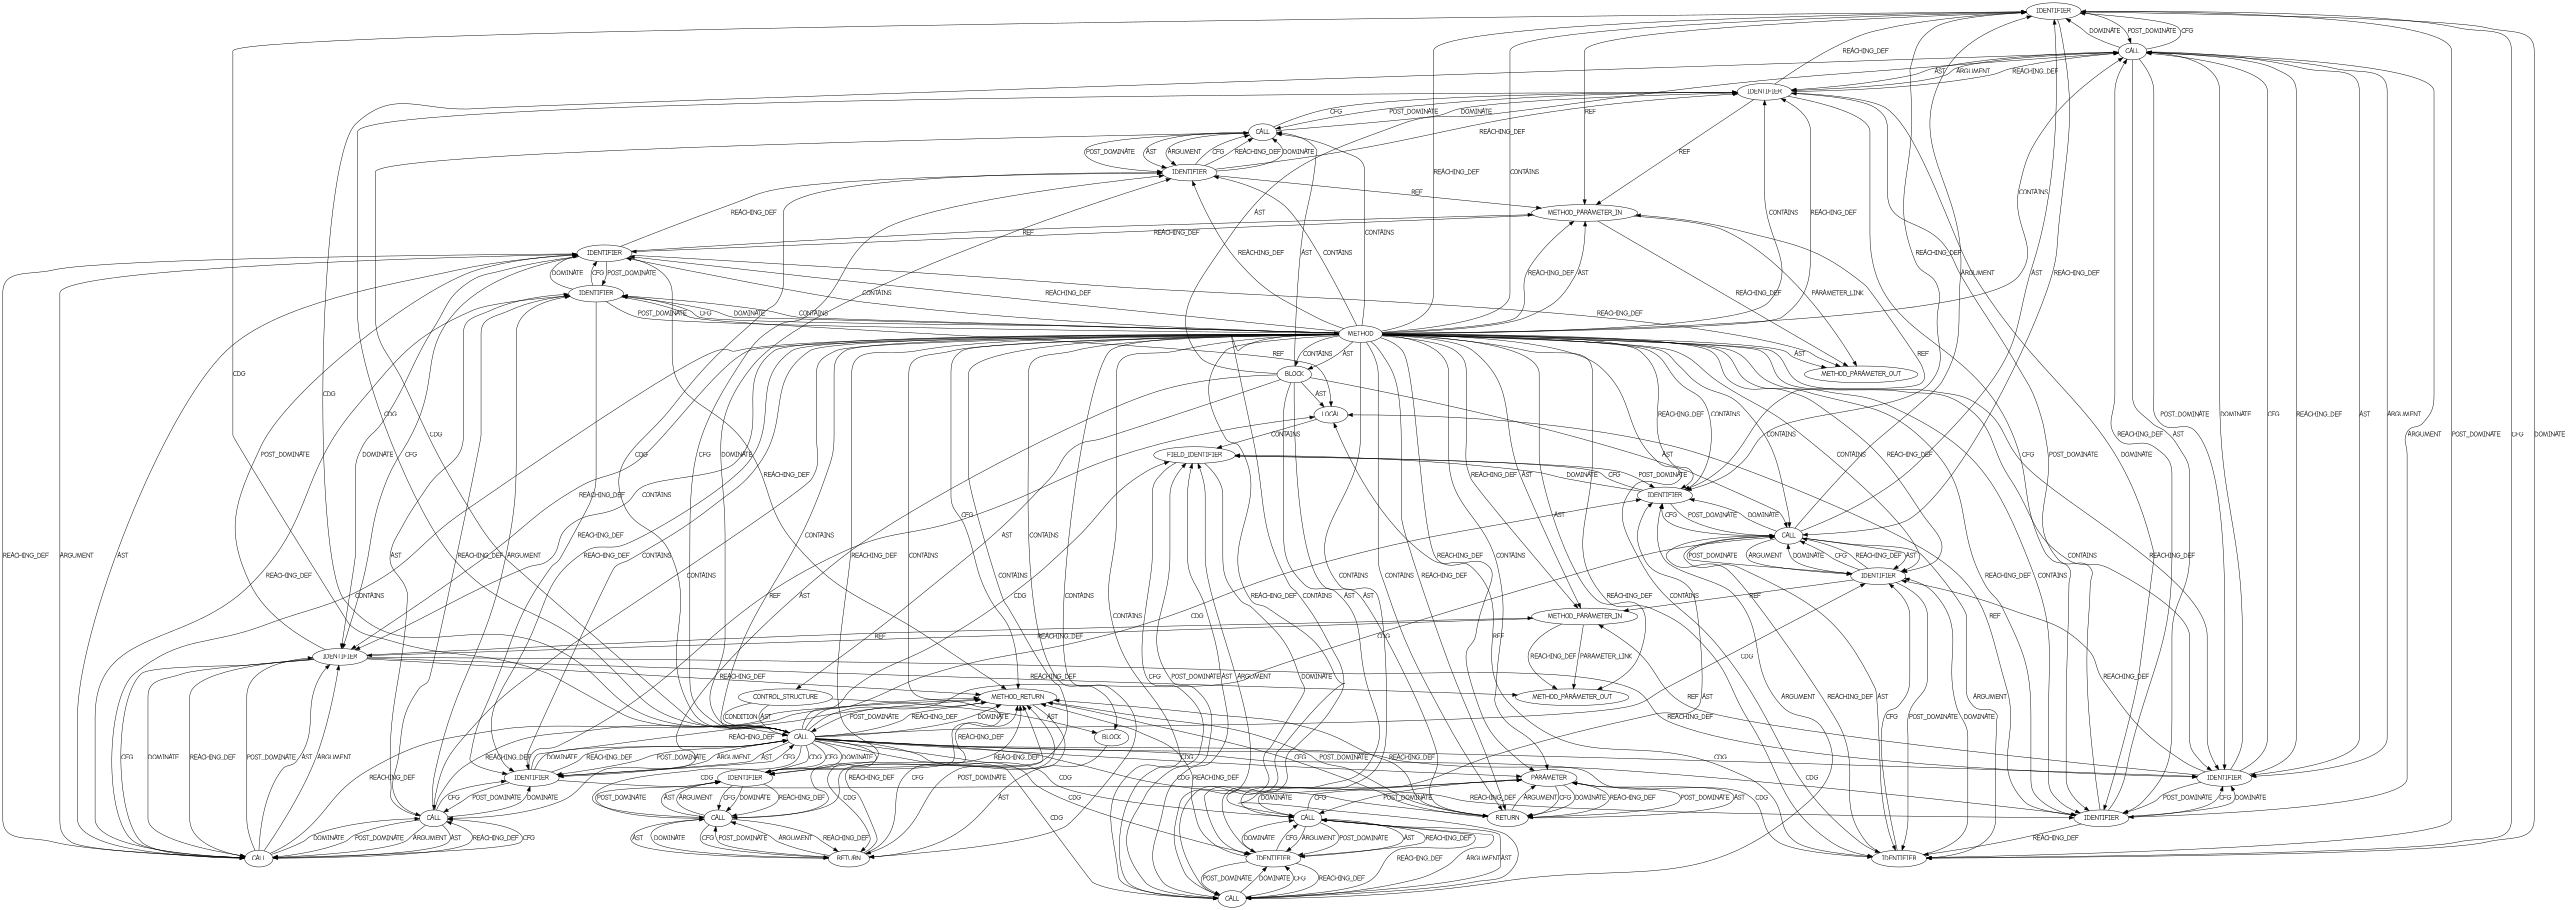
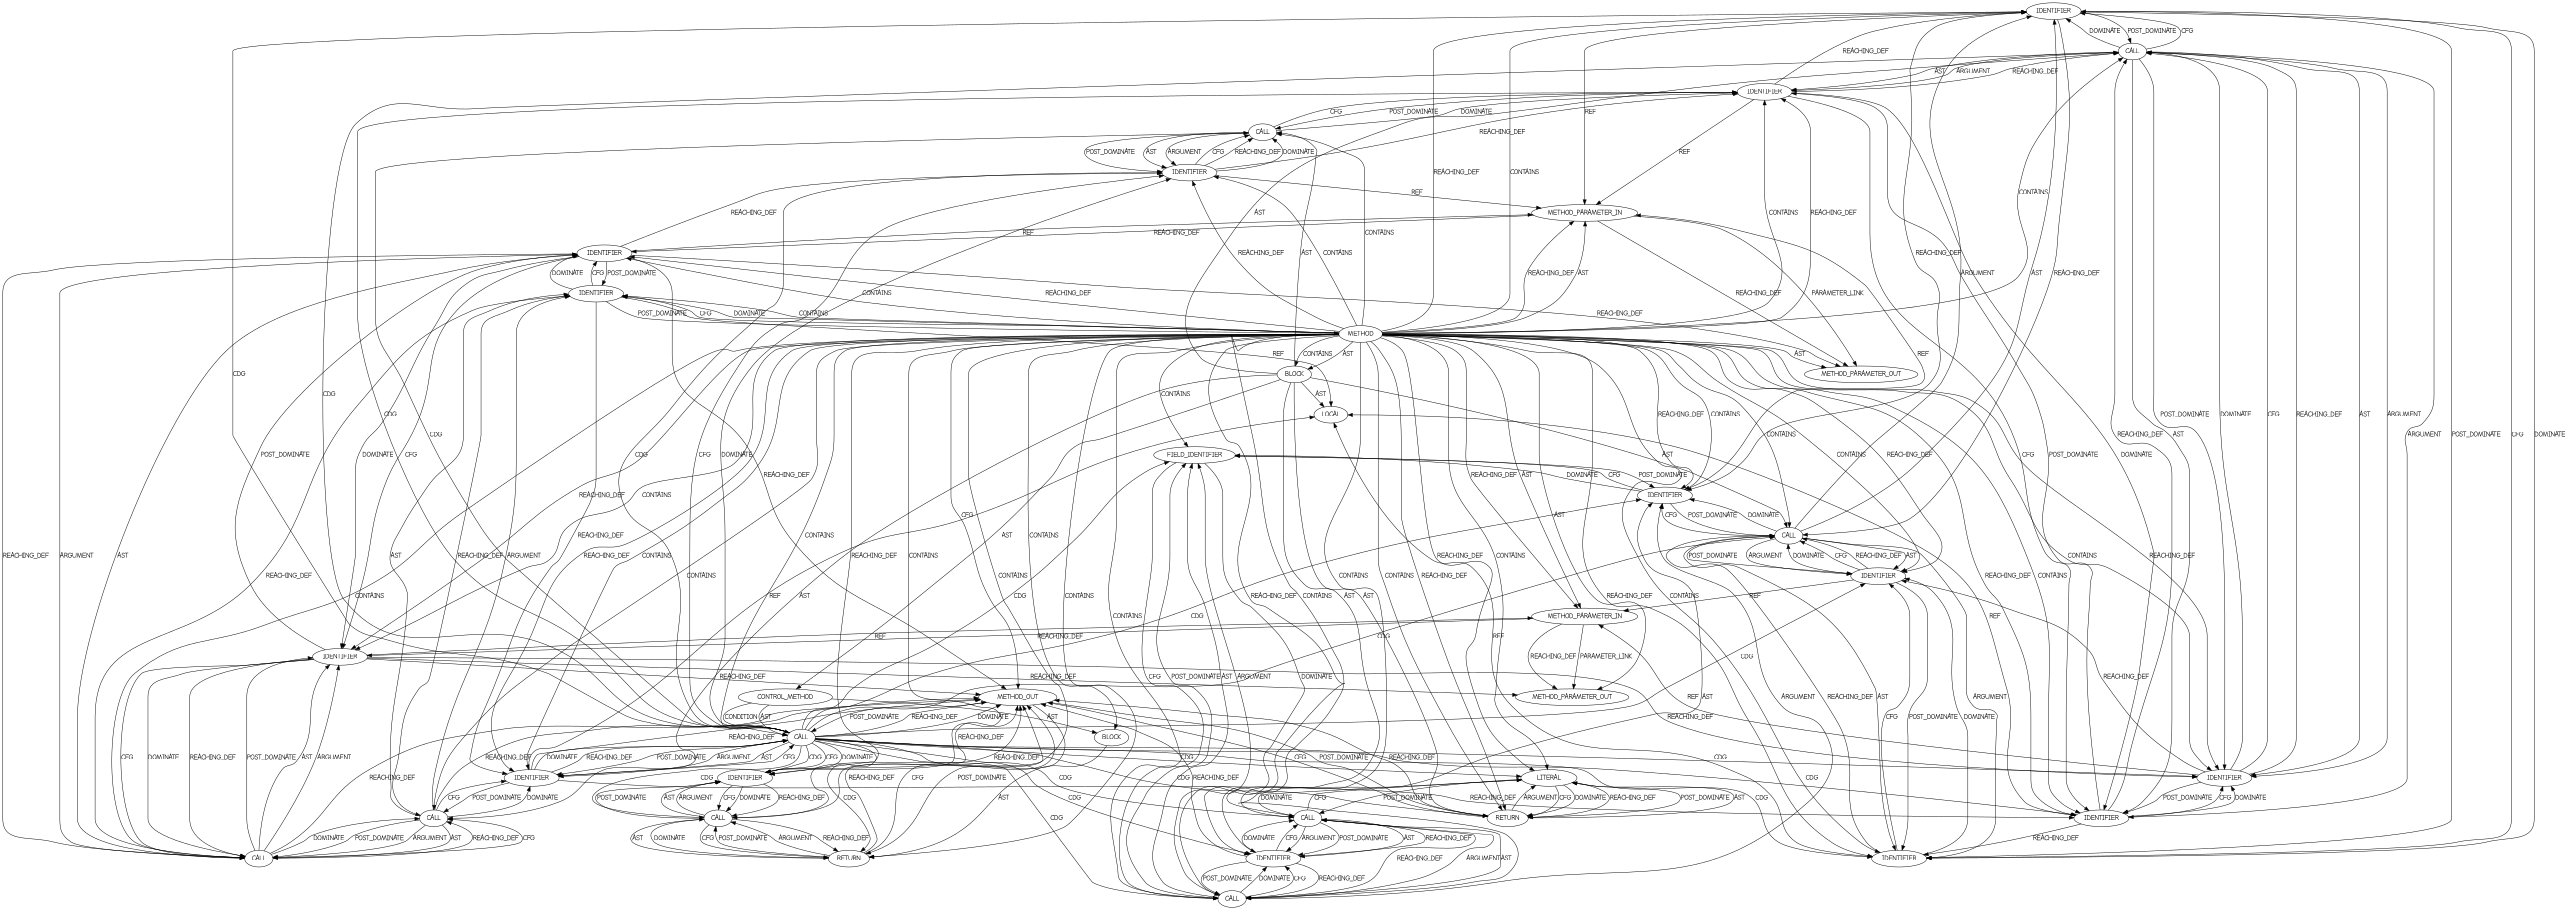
edge "LOCAL" -> "FIELD_IDENTIFIER": now "METHOD" -> "FIELD_IDENTIFIER"
node "CONTROL_STRUCTURE": label "CONTROL_STRUCTURE" -> "CONTROL_METHOD"
node "METHOD_RETURN": label "METHOD_RETURN" -> "METHOD_OUT"
node "PARAMETER": label "PARAMETER" -> "LITERAL"
